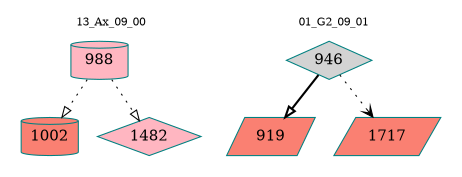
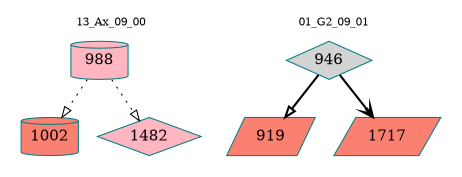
edge "946" -> "1717": style dotted -> bold
